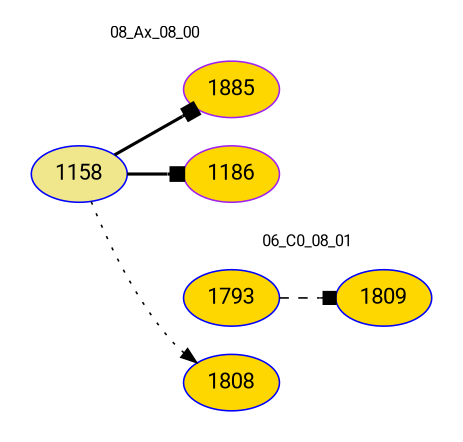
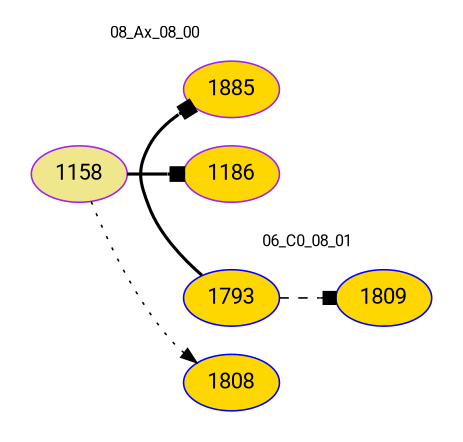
edge "1158" -> "1885": now "1793" -> "1885"
node "1158": color blue -> purple
